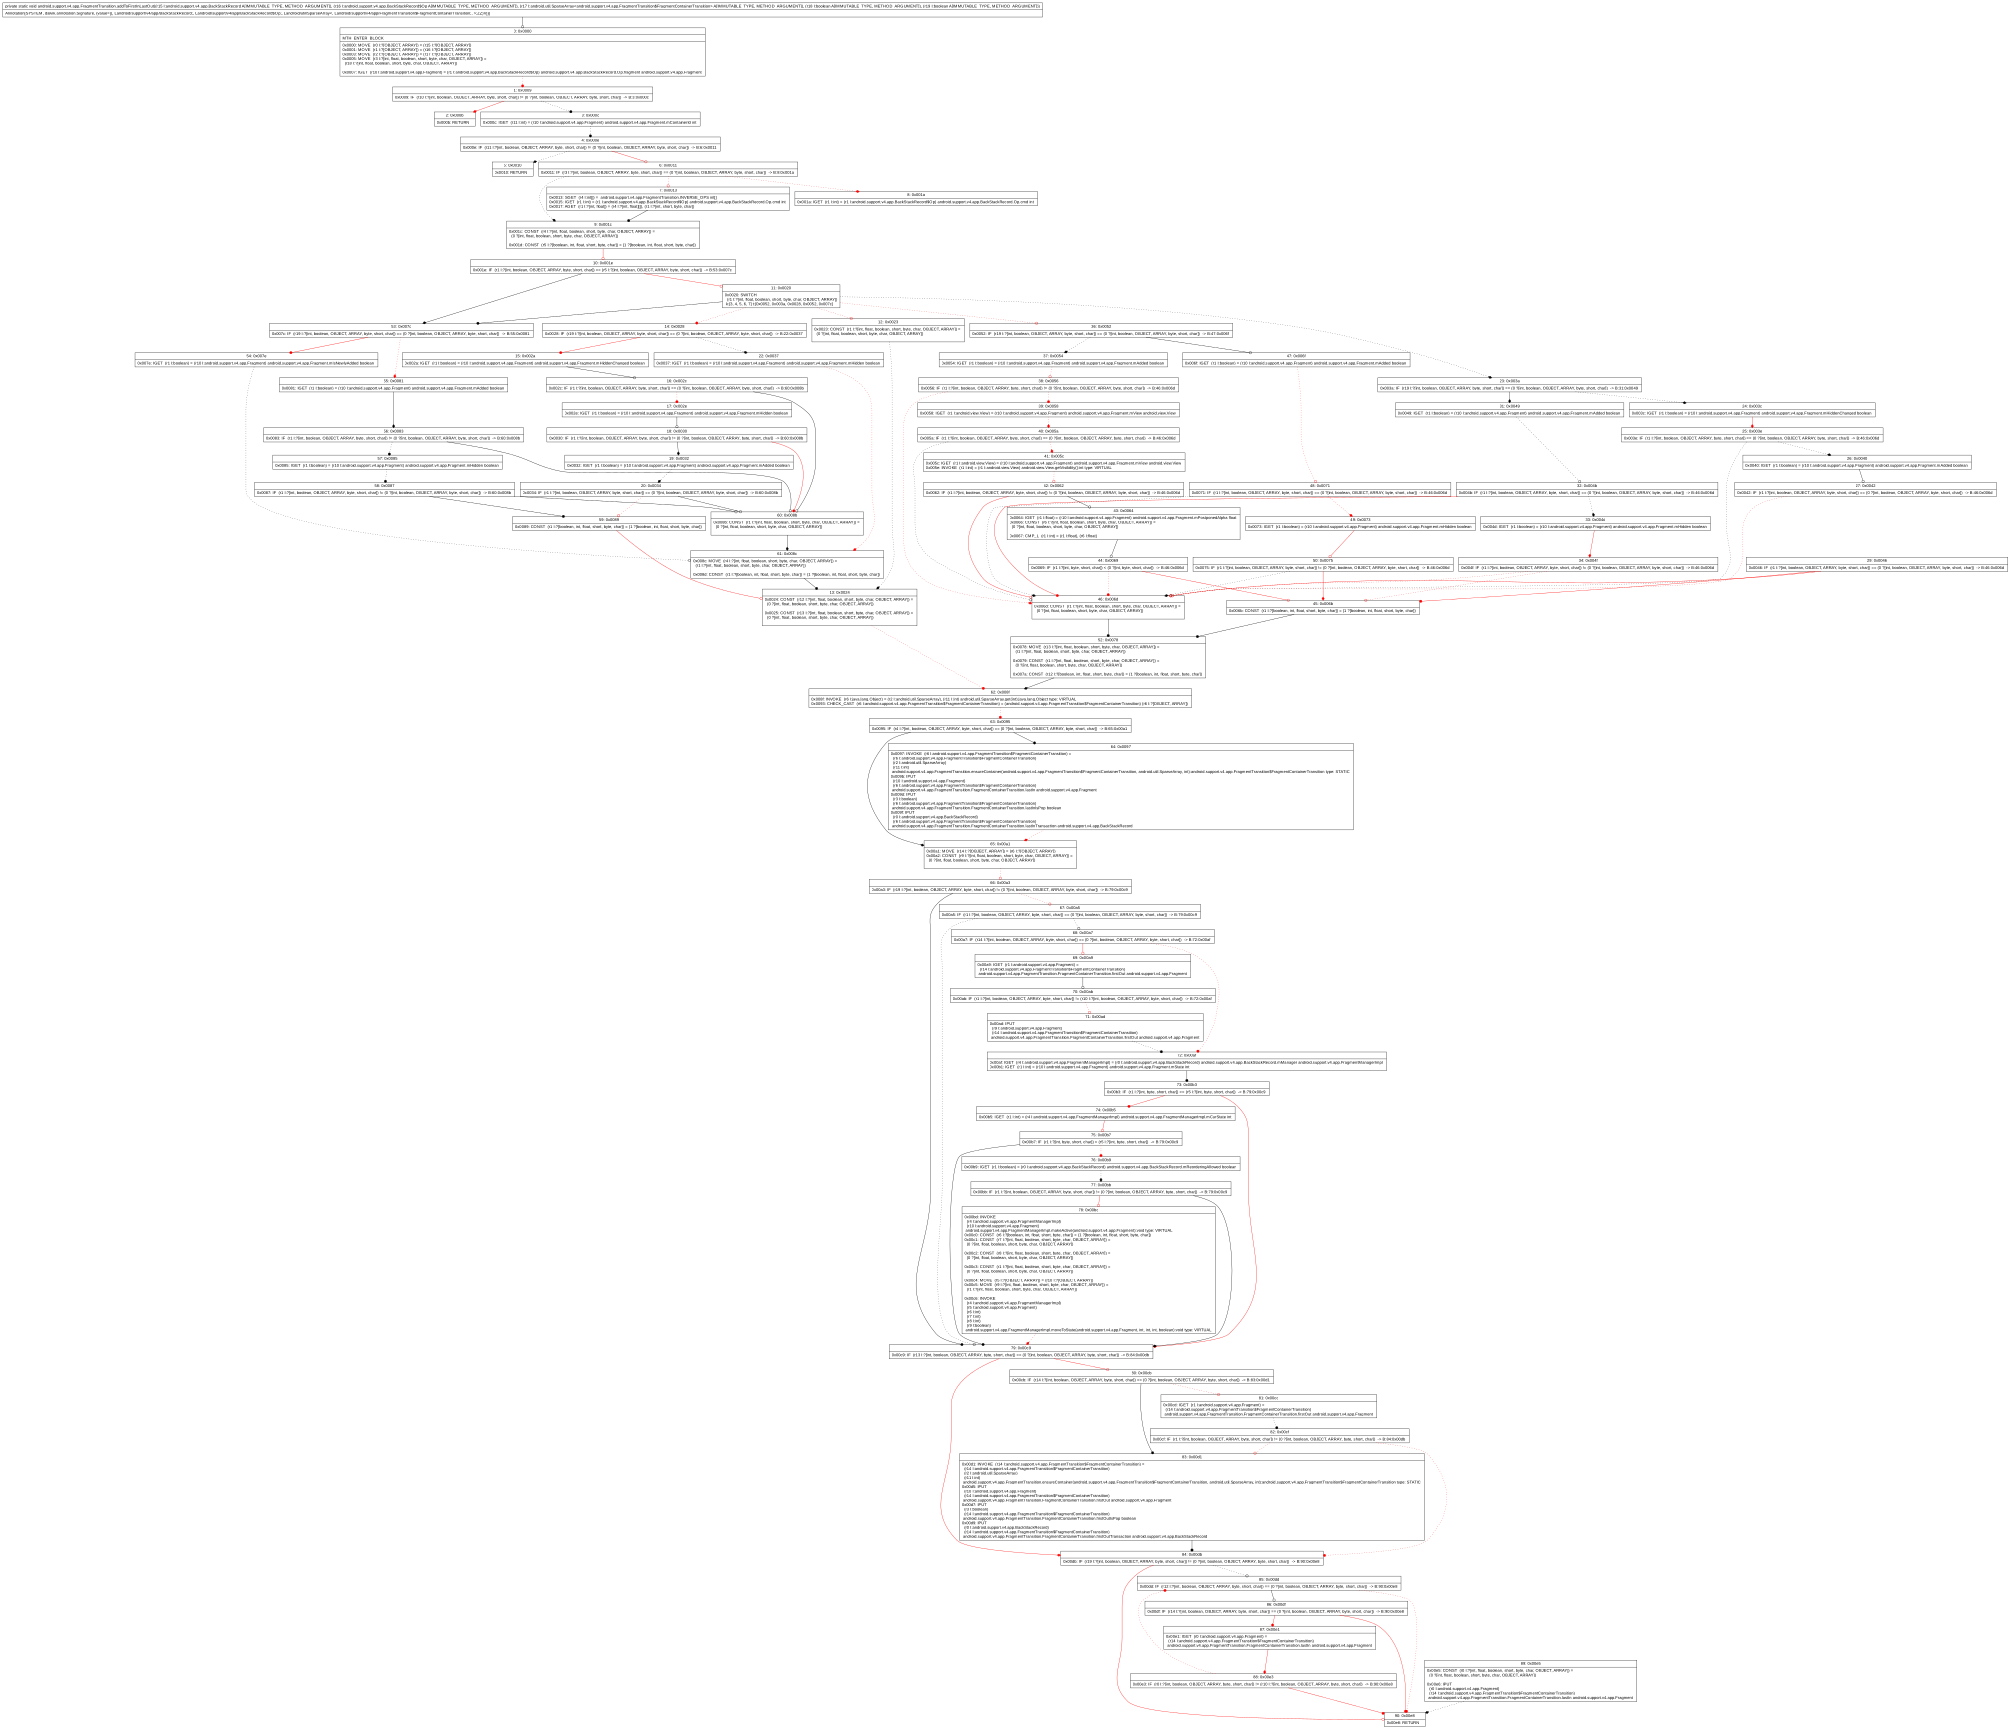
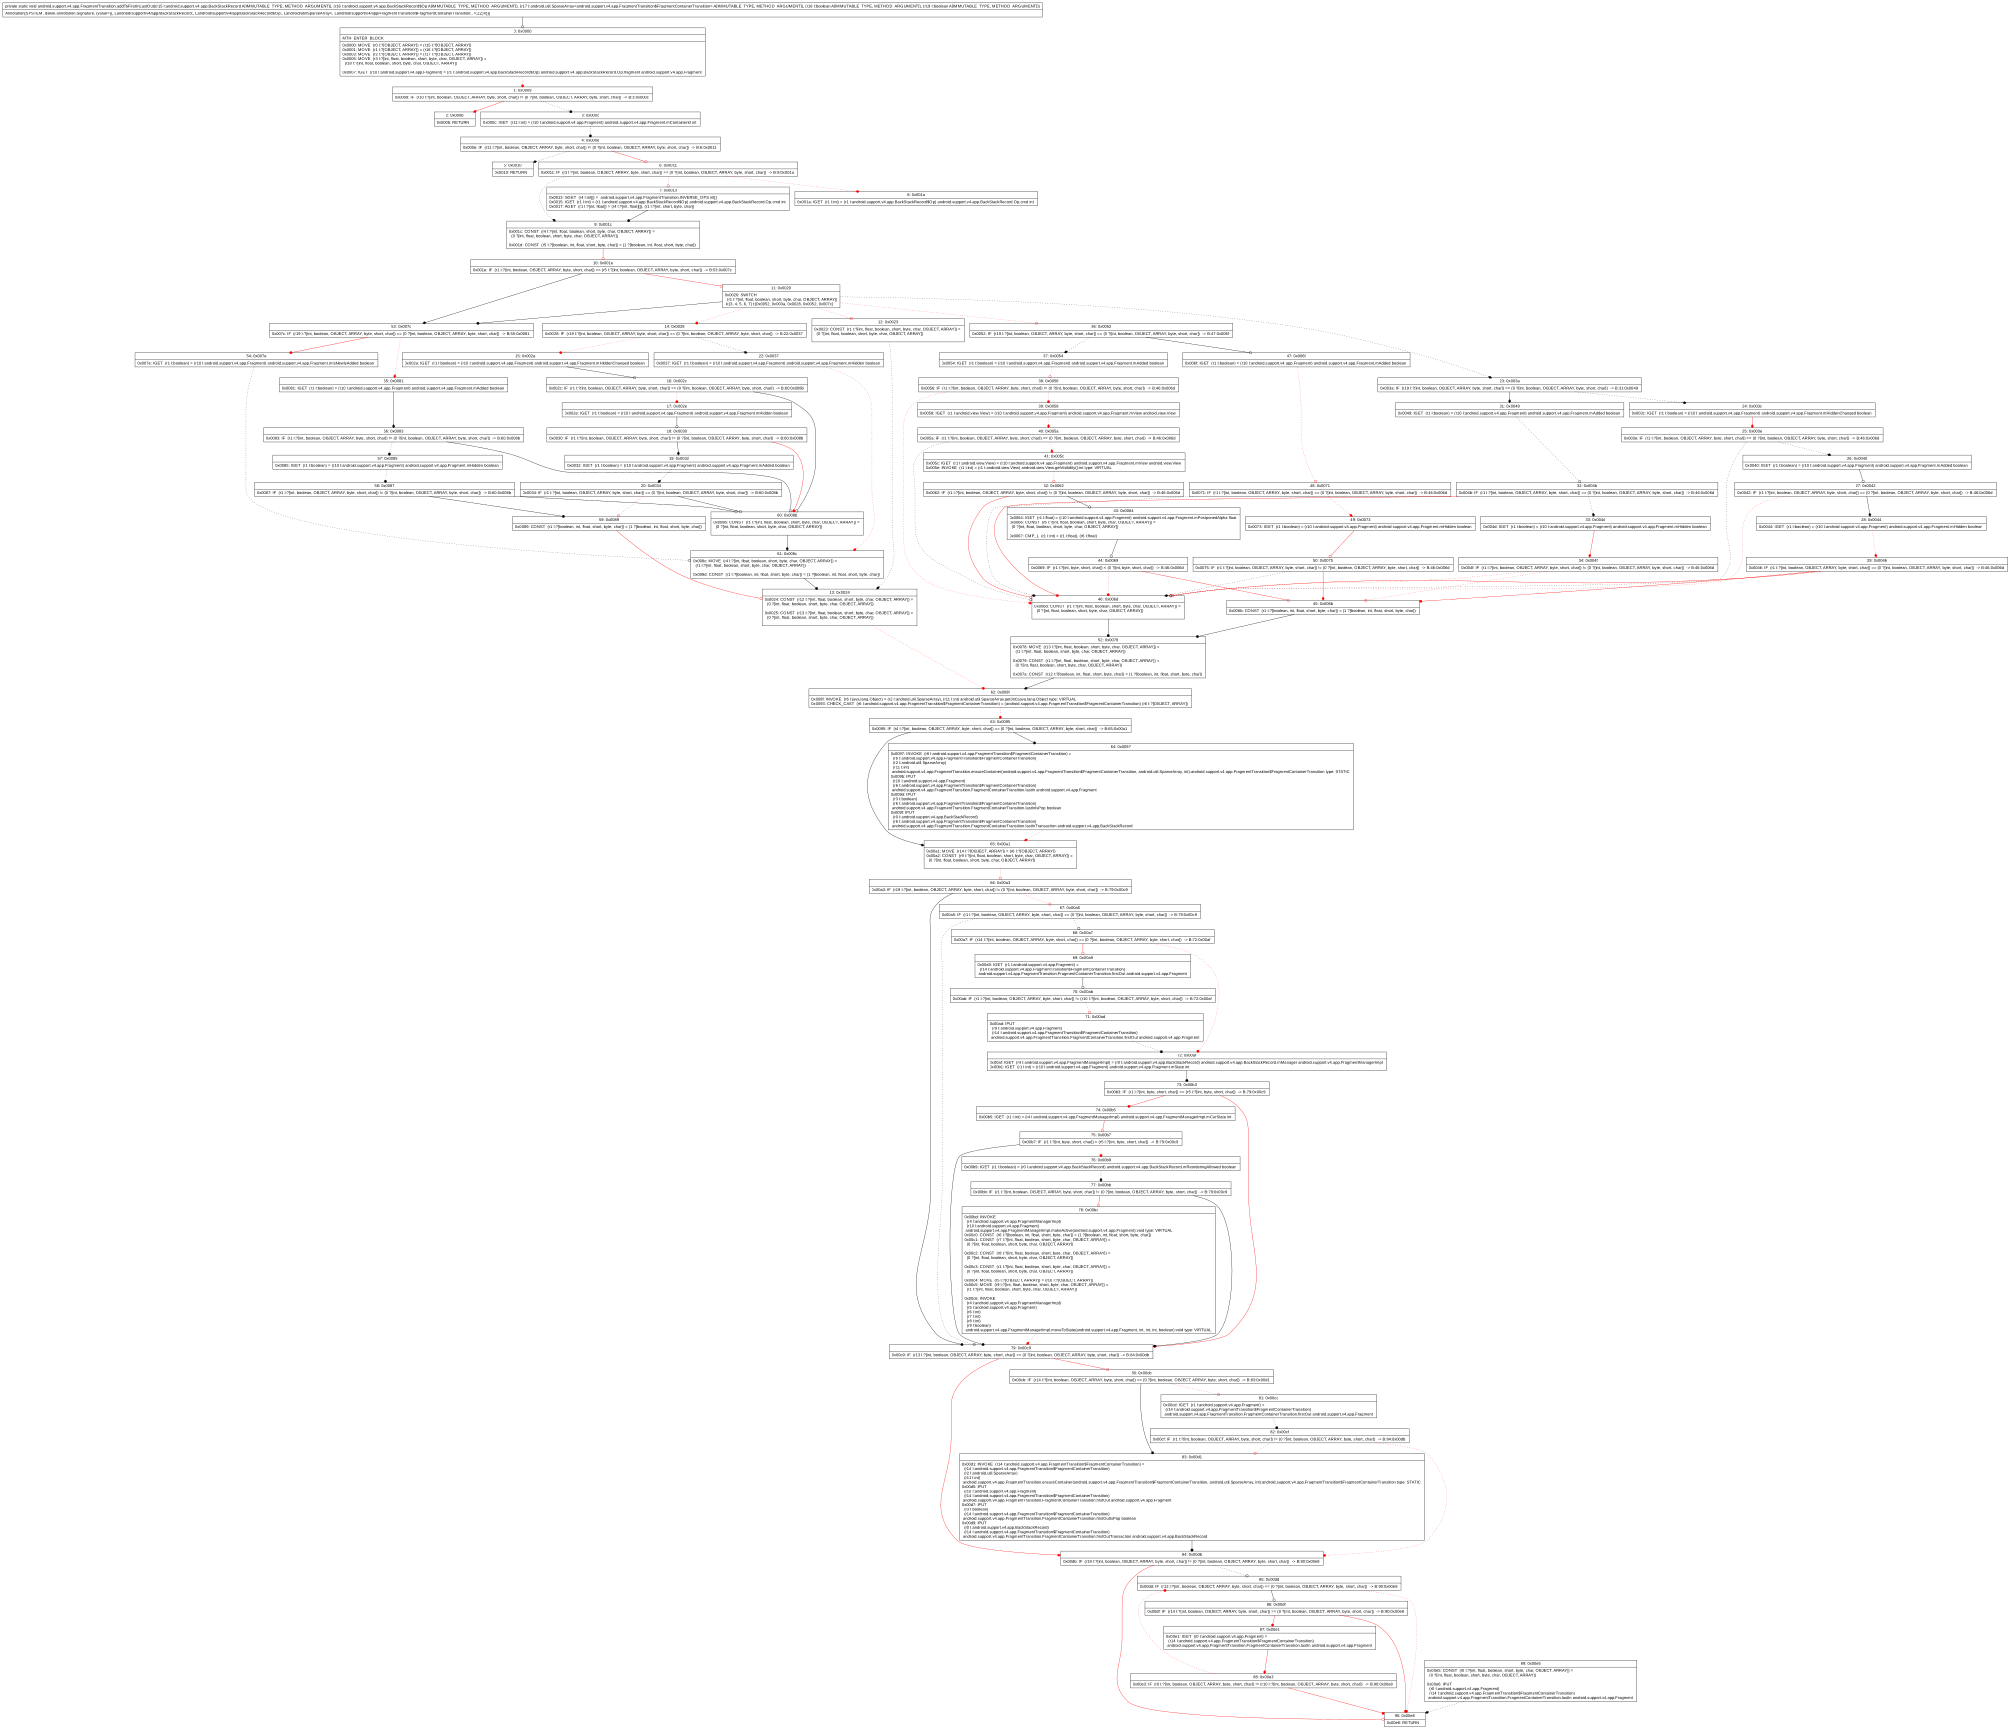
edge "14: 0x0028" -> "15: 0x002a": style solid -> dotted
node "28: 0x0044": added
